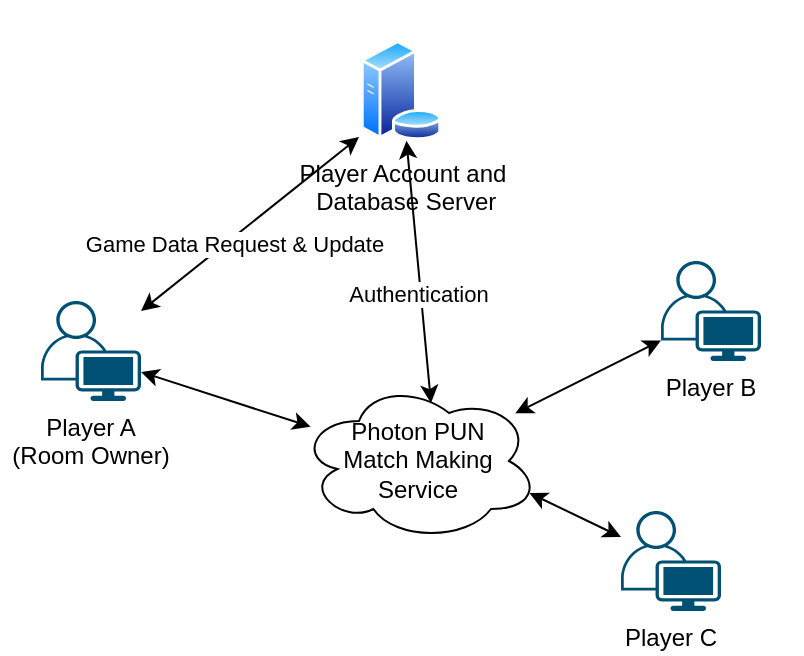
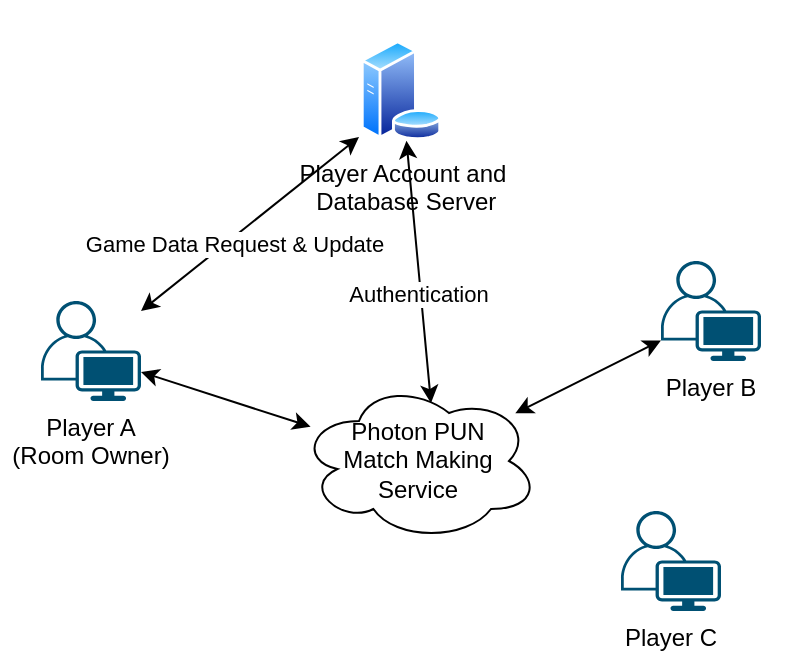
edge "Photon PUN Match Making Service" -- "Player C": removed
